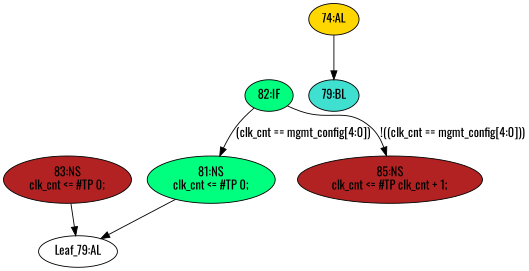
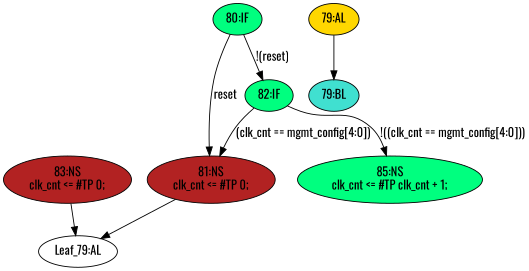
node "80:IF": added
node "74:AL": label "74:AL" -> "79:AL"
node "81:NS clk_cnt <= #TP 0;": fillcolor springgreen -> firebrick
node "85:NS clk_cnt <= #TP clk_cnt + 1;": fillcolor firebrick -> springgreen
